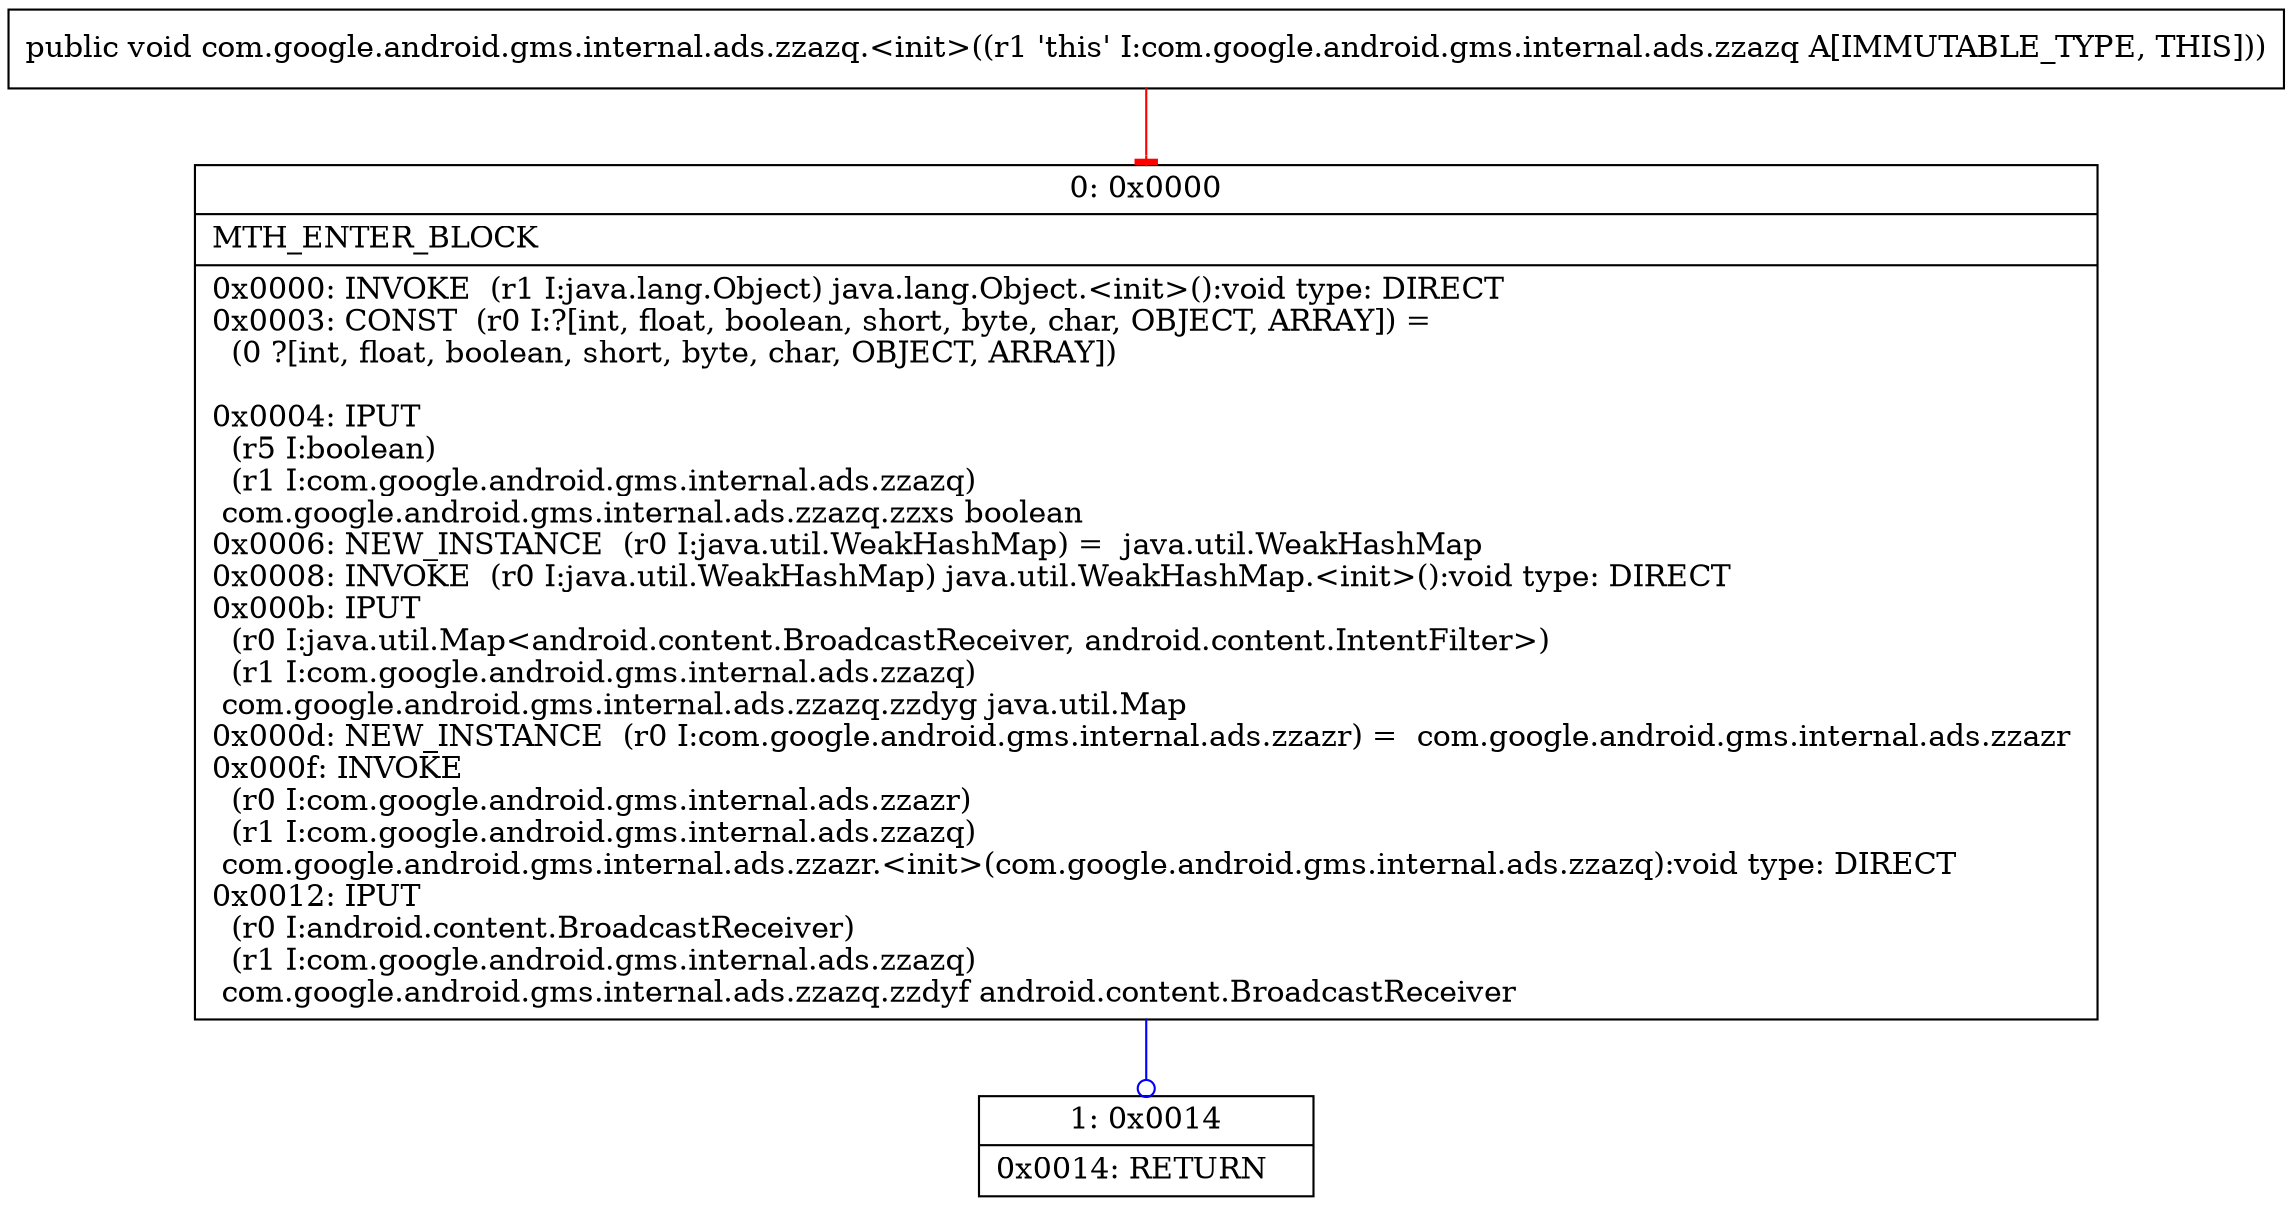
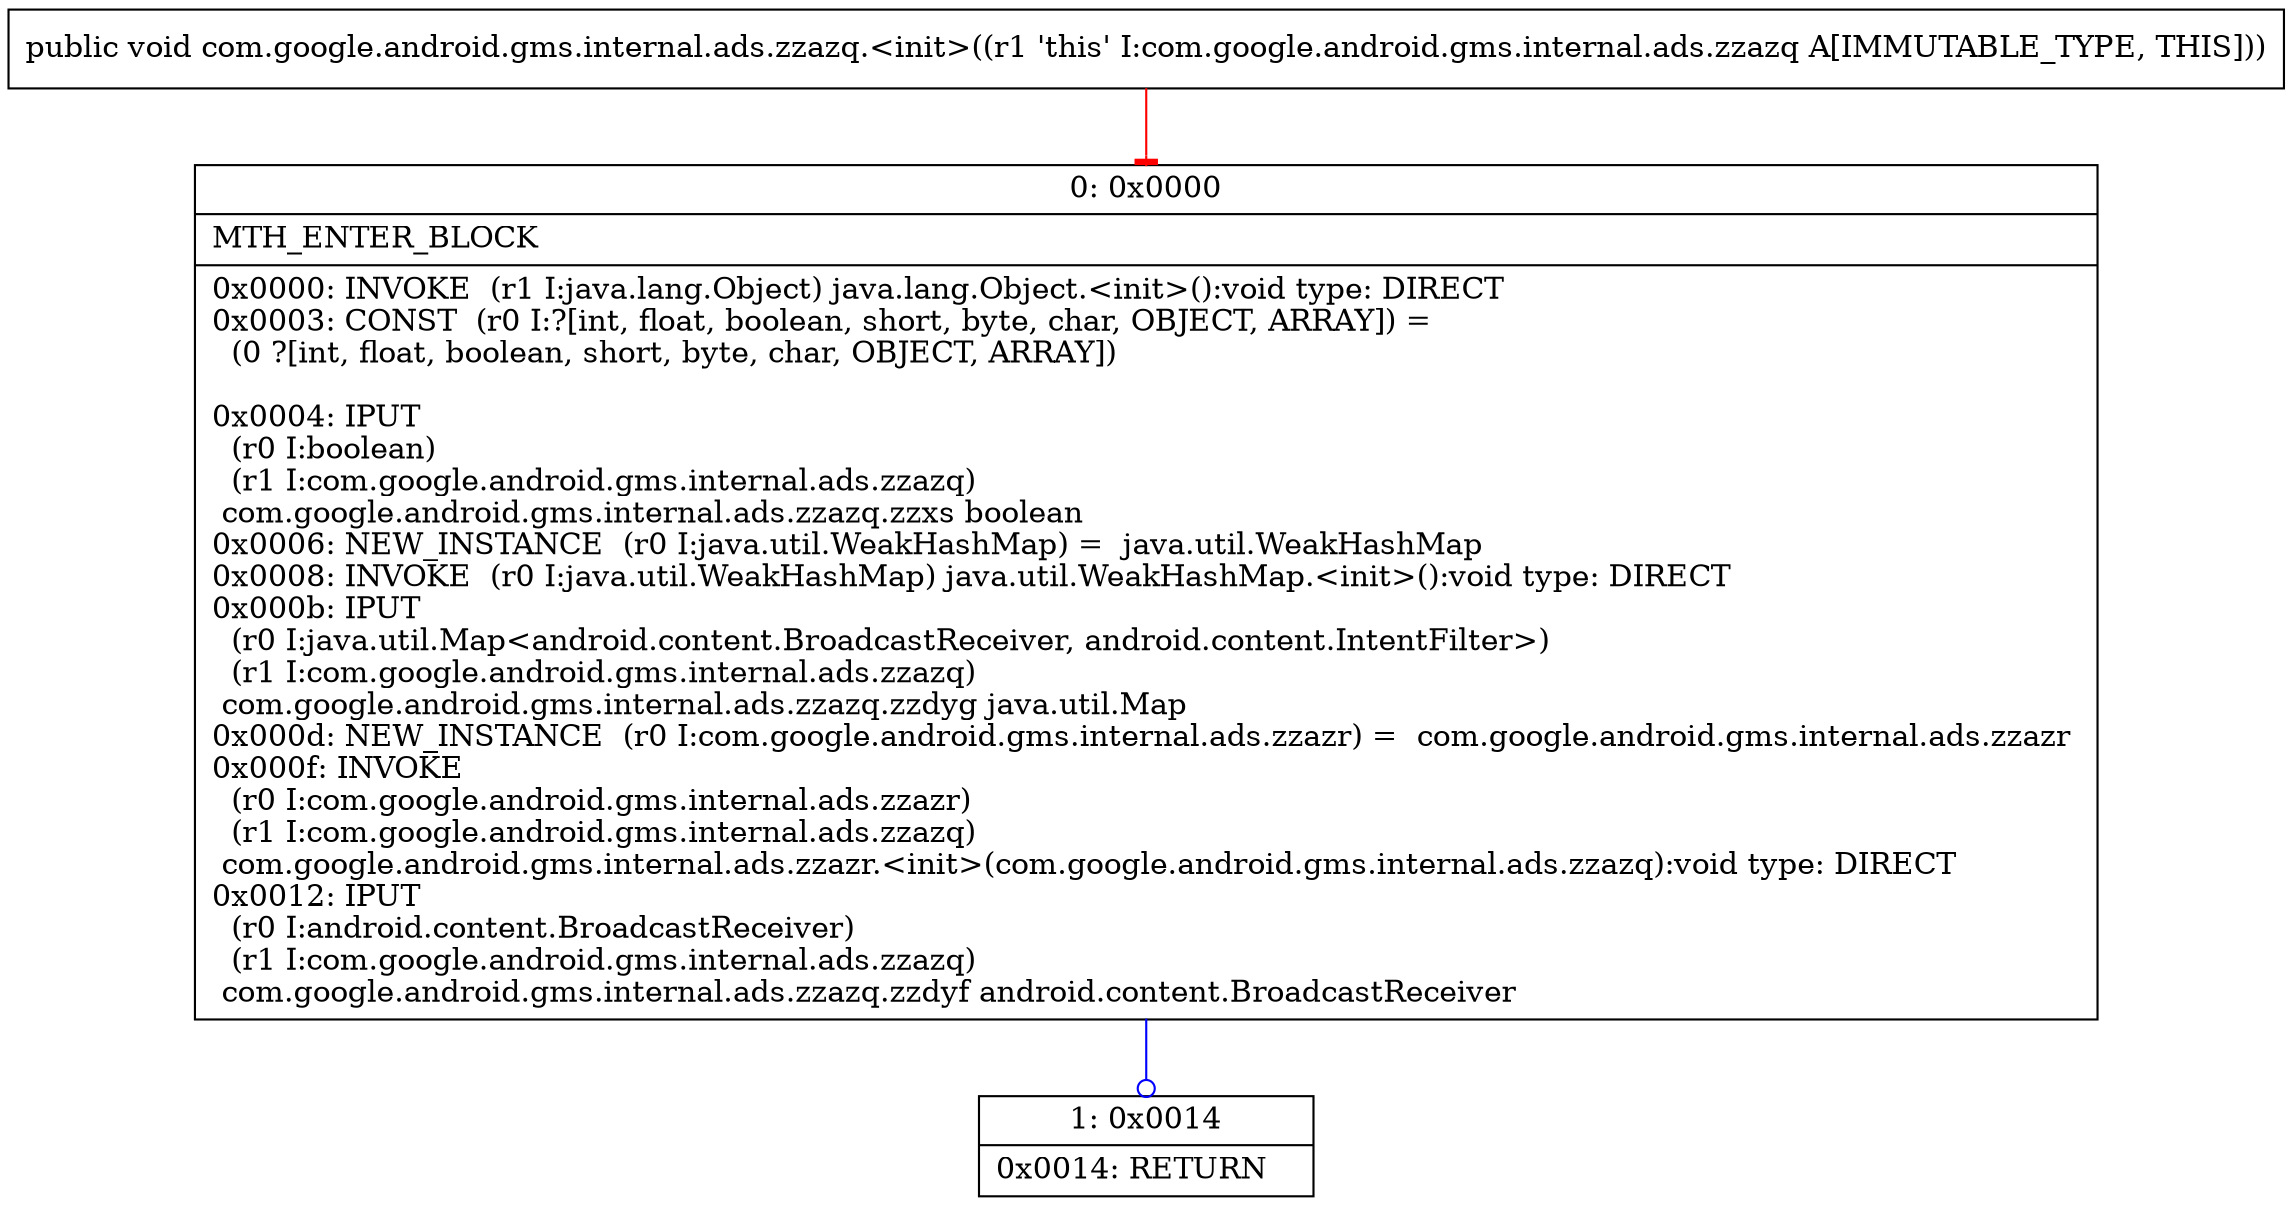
node "0: 0x0000": text "(r5 I:boolean)" -> "(r0 I:boolean)"
